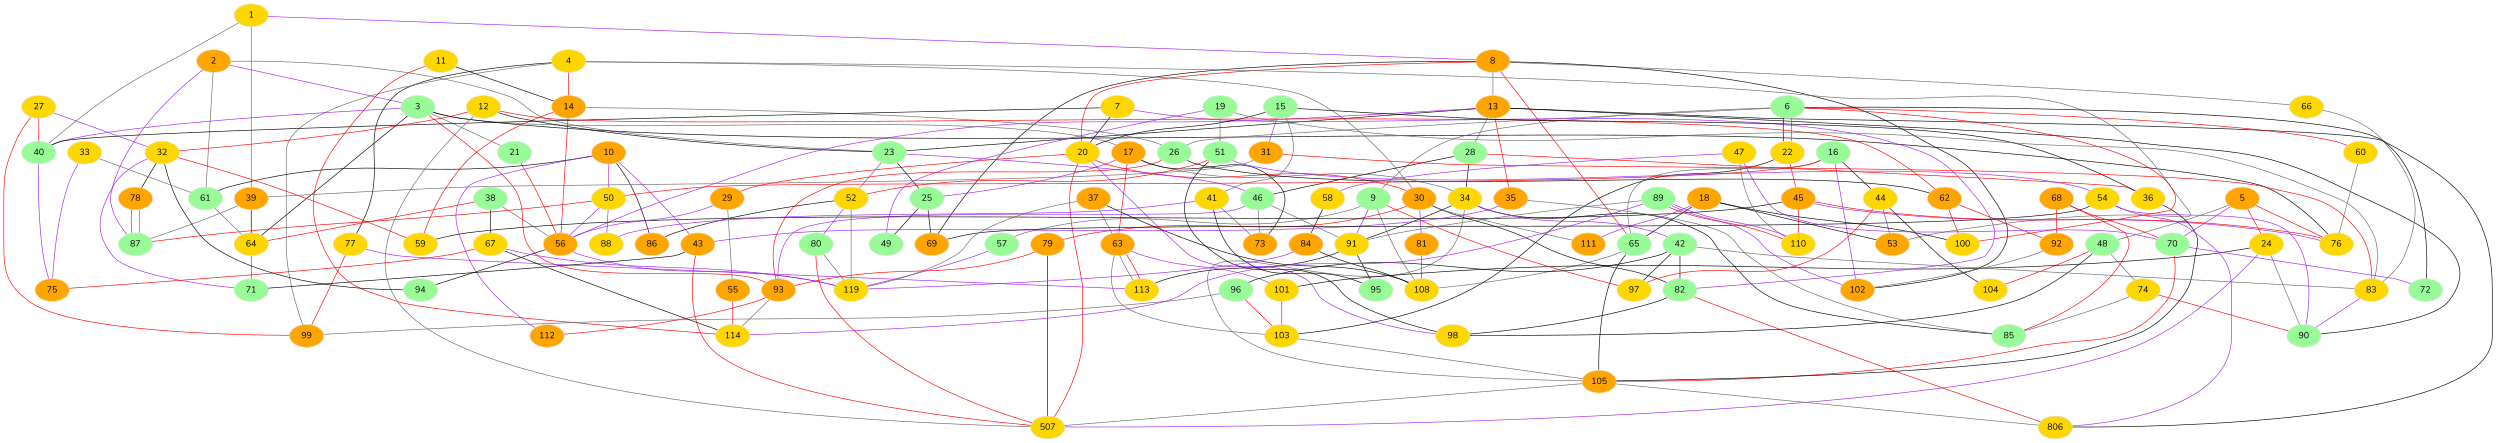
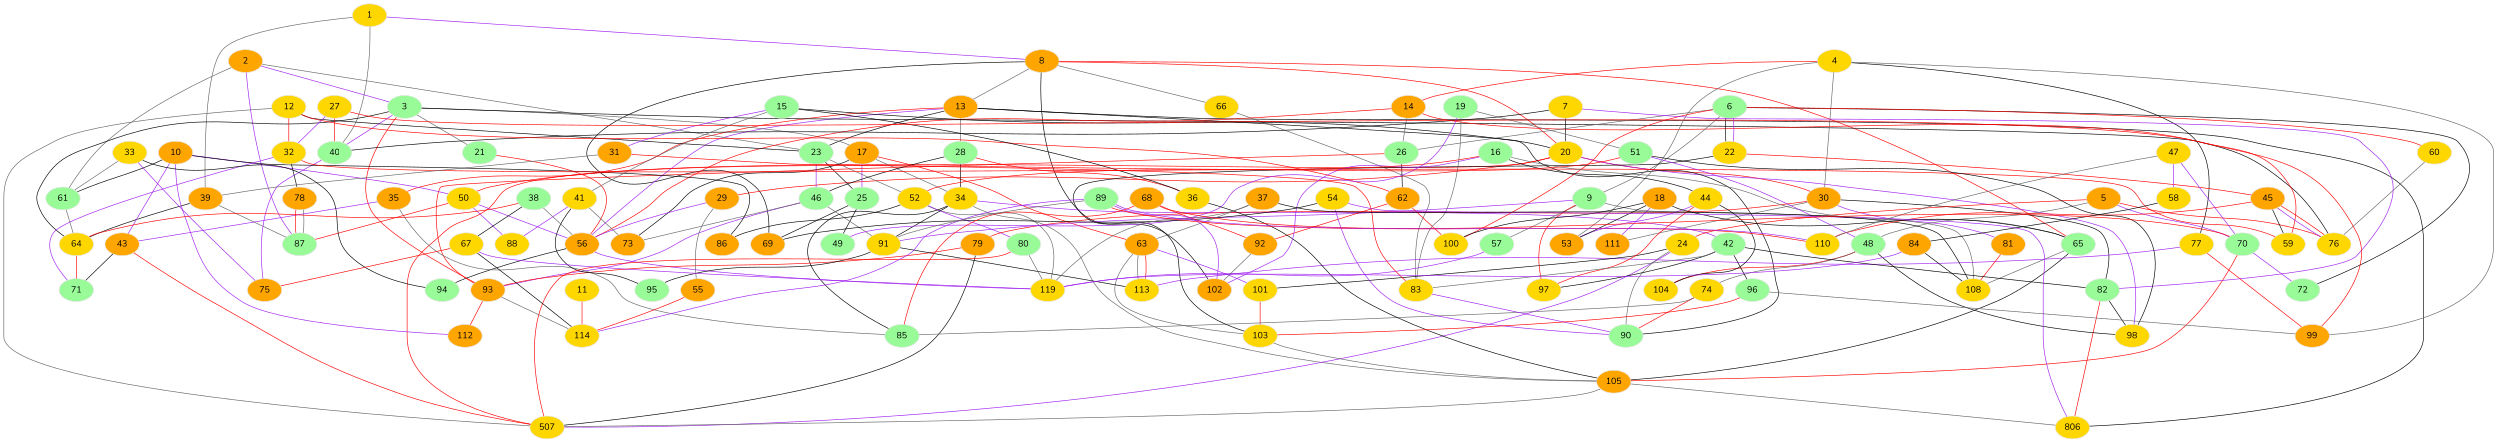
edge "11" -- "14": removed
edge "51" -- "54": now "51" -- "48"
edge "32" -- "94": now "33" -- "94"
